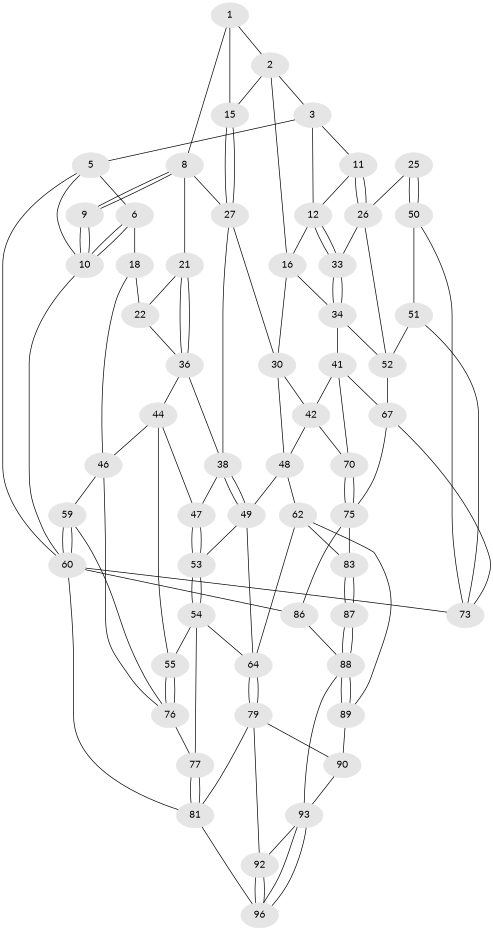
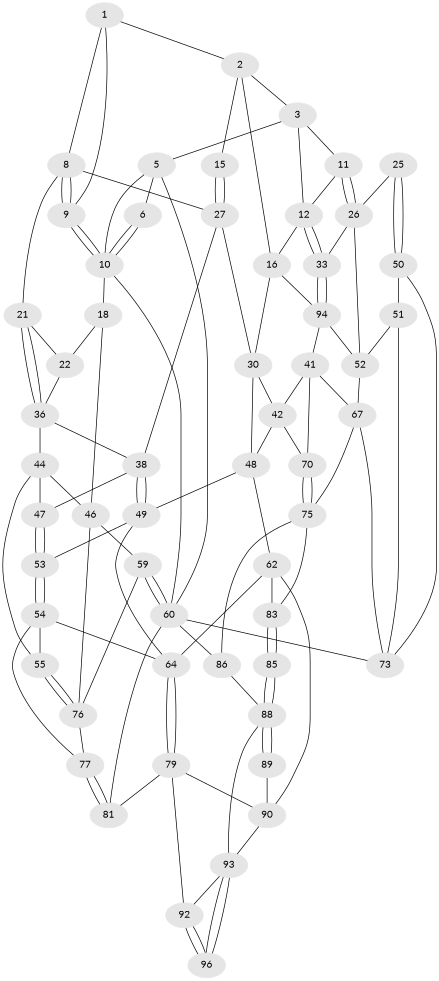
edge "1" -- "15": now "1" -- "9"
edge "6" -- "18": now "10" -- "18"
node "34": label "34" -> "94"
edge "62" -- "89": now "62" -- "90"
node "87": label "87" -> "85"
edge "81" -- "96": removed
